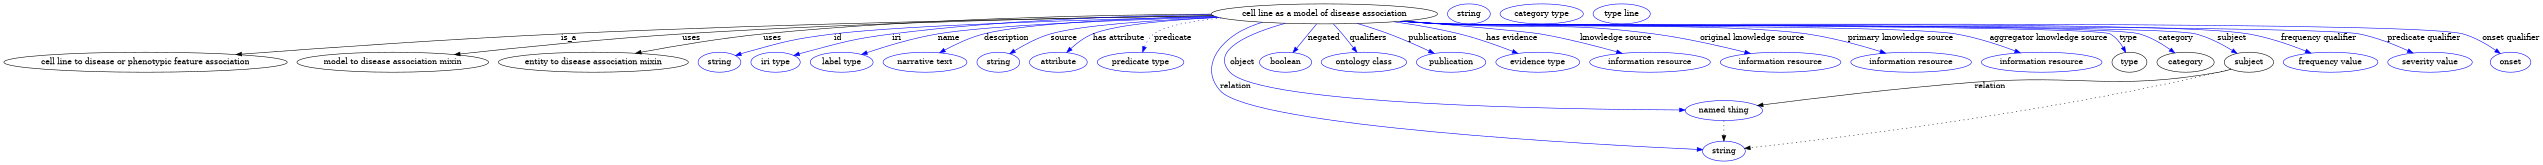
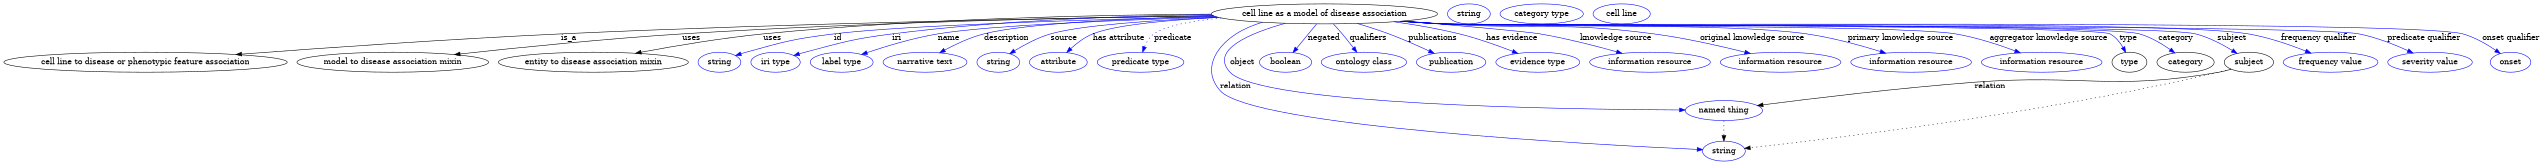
node "type line": label "type line" -> "cell line"
